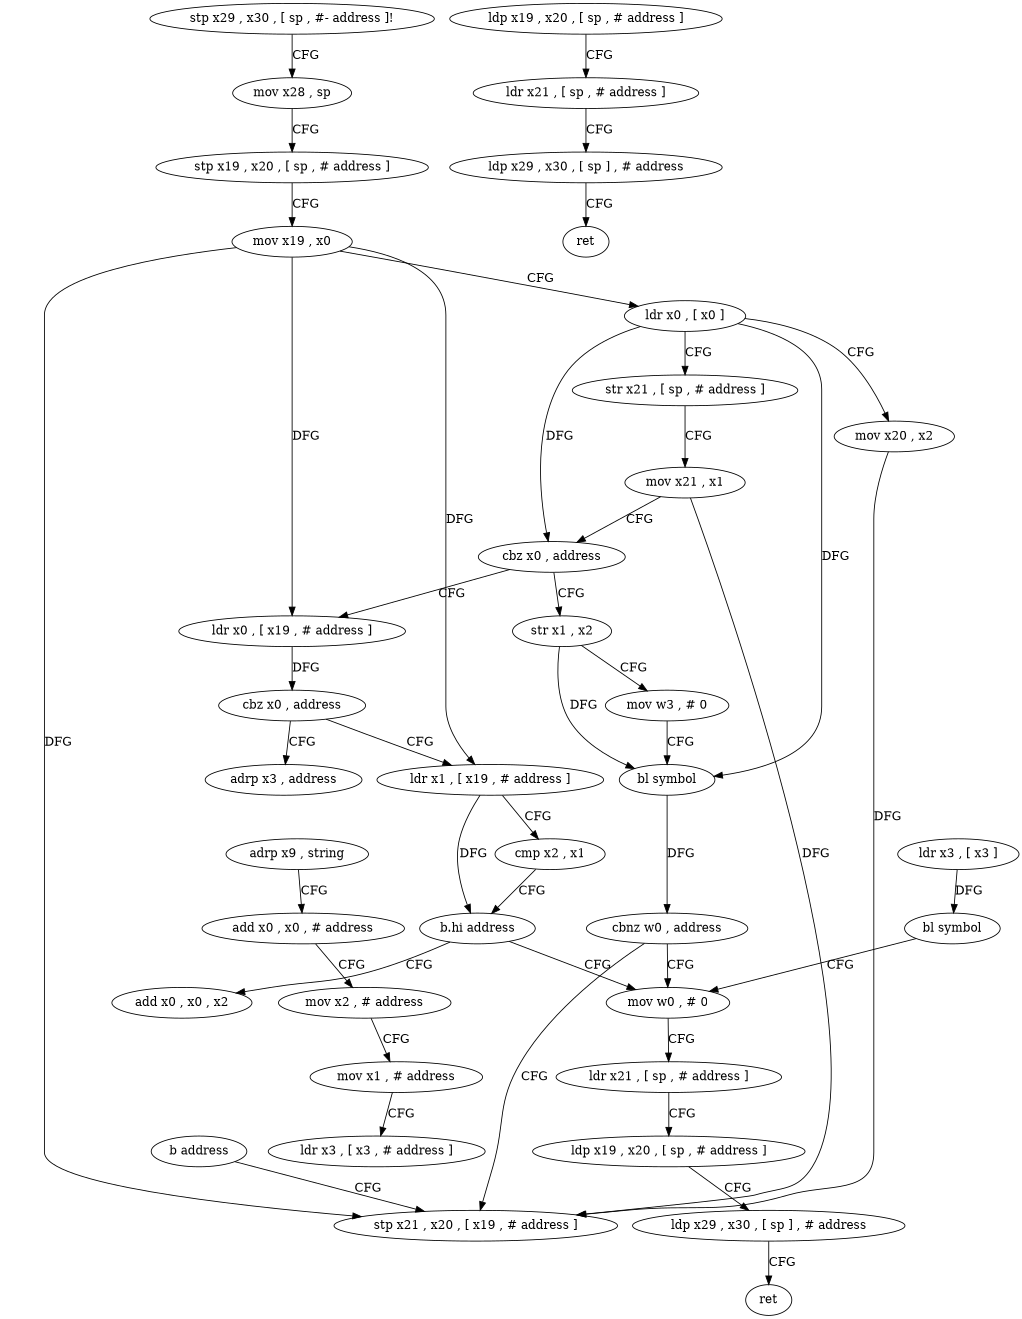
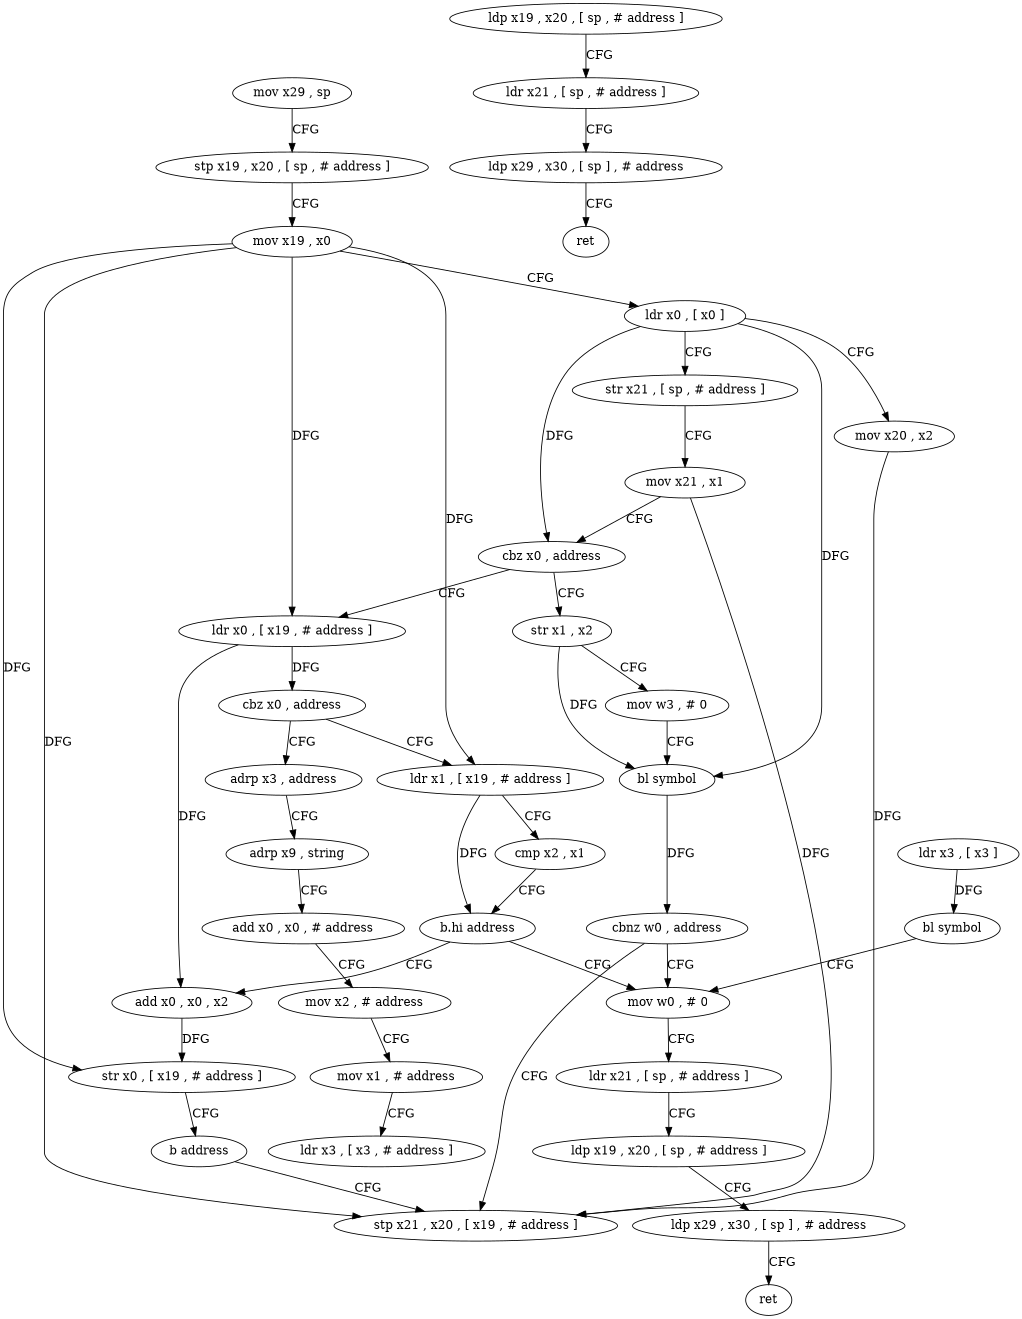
node "stp x29 , x30 , [ sp , #- address ]!": removed
node "mov x28 , sp": label "mov x28 , sp" -> "mov x29 , sp"
edge "ldr x0 , [ x19 , # address ]" -> "add x0 , x0 , x2": added, label "DFG"
edge "adrp x3 , address" -> "adrp x9 , string": added, label "CFG"
node "str x0 , [ x19 , # address ]": added
